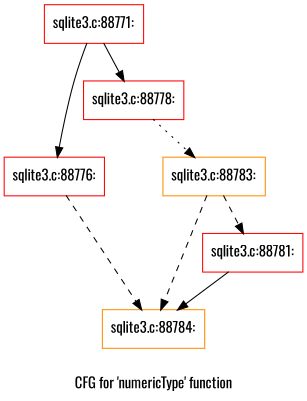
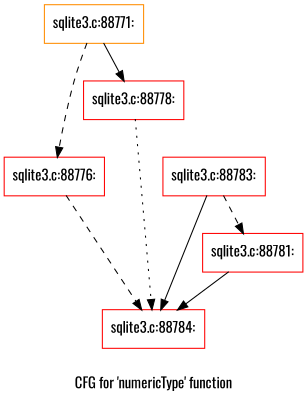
node "sqlite3.c:88771:": color red -> darkorange
edge "sqlite3.c:88771:" -> "sqlite3.c:88776:": style solid -> dashed
edge "sqlite3.c:88778:" -> "sqlite3.c:88783:": now "sqlite3.c:88778:" -> "sqlite3.c:88784:"
node "sqlite3.c:88783:": color darkorange -> red
edge "sqlite3.c:88783:" -> "sqlite3.c:88784:": style dashed -> solid
node "sqlite3.c:88784:": color darkorange -> red
